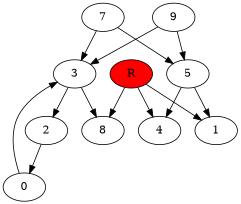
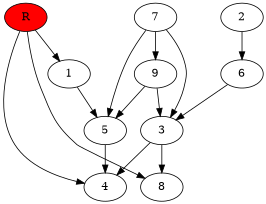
edge "7" -> "9": added
edge "3" -> "2": now "3" -> "4"
edge "5" -> "1": reversed
node "0": label "0" -> "6"
